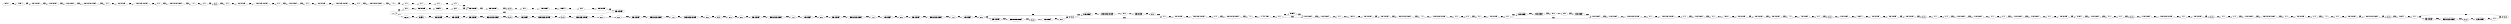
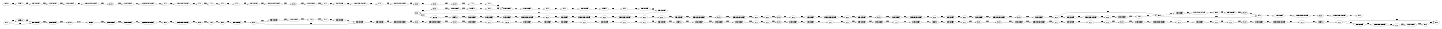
node "JUMP_TARGET": removed
